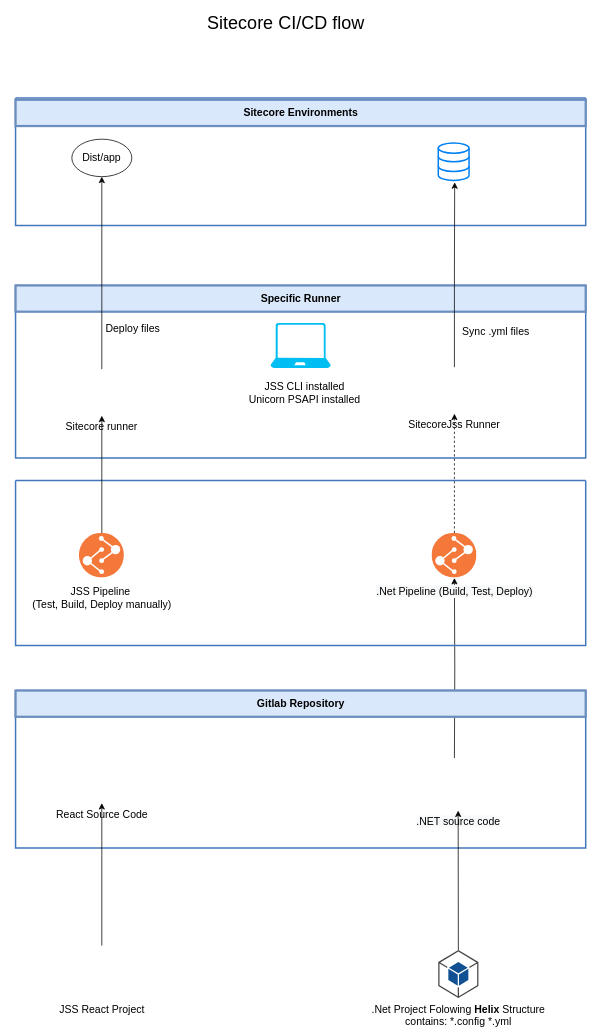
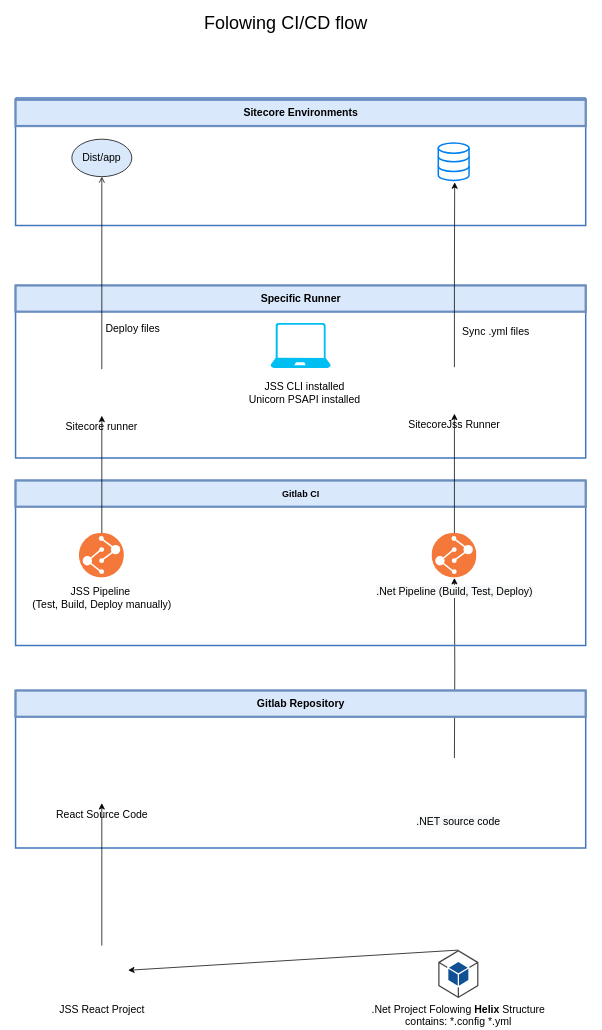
node "Sitecore CI/CD flow": label "Sitecore CI/CD flow" -> "Folowing CI/CD flow"
node "Dist/app": fillcolor #ffffff -> #dae8fc
edge "Sitecore runner" -> "Dist/app": arrowhead classic -> open
edge ".Net Pipeline (Build, Test, Deploy)" -> "SitecoreJss Runner": style dashed -> solid
node "Gitlab CI": added
edge ".Net Project Folowing Helix Structure contains: *.config *.yml" -> ".NET source code": now ".Net Project Folowing Helix Structure contains: *.config *.yml" -> "JSS React Project"
